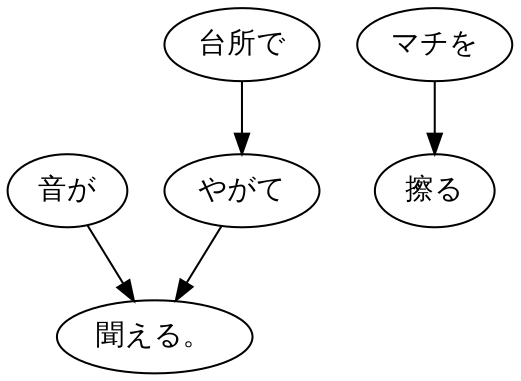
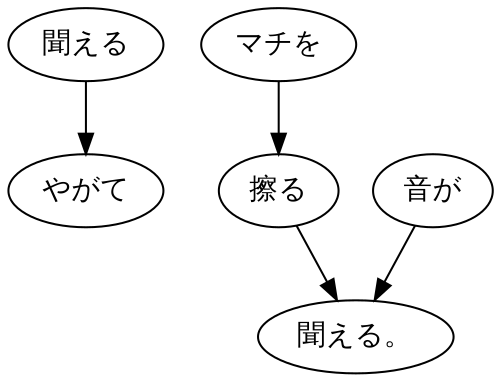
node "台所で": label "台所で" -> "聞える"
edge "やがて" -> "聞える。": now "擦る" -> "聞える。"
